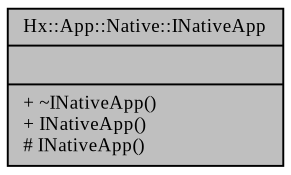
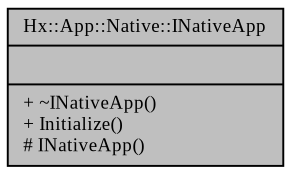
node "Hx::App::Native::INativeApp": text "+ INativeApp()" -> "+ Initialize()"
